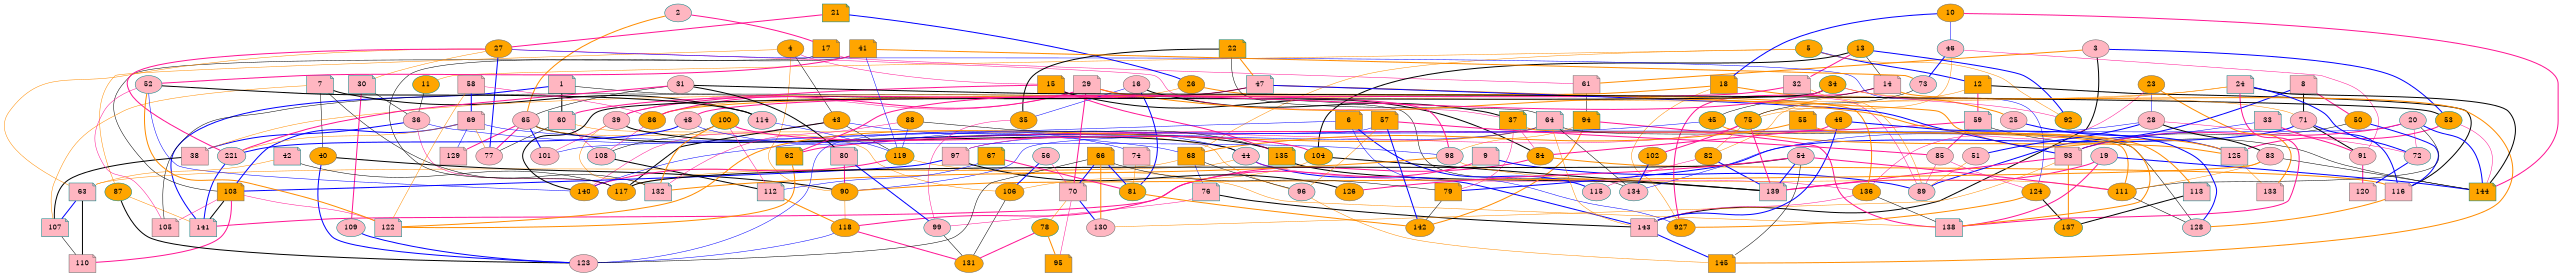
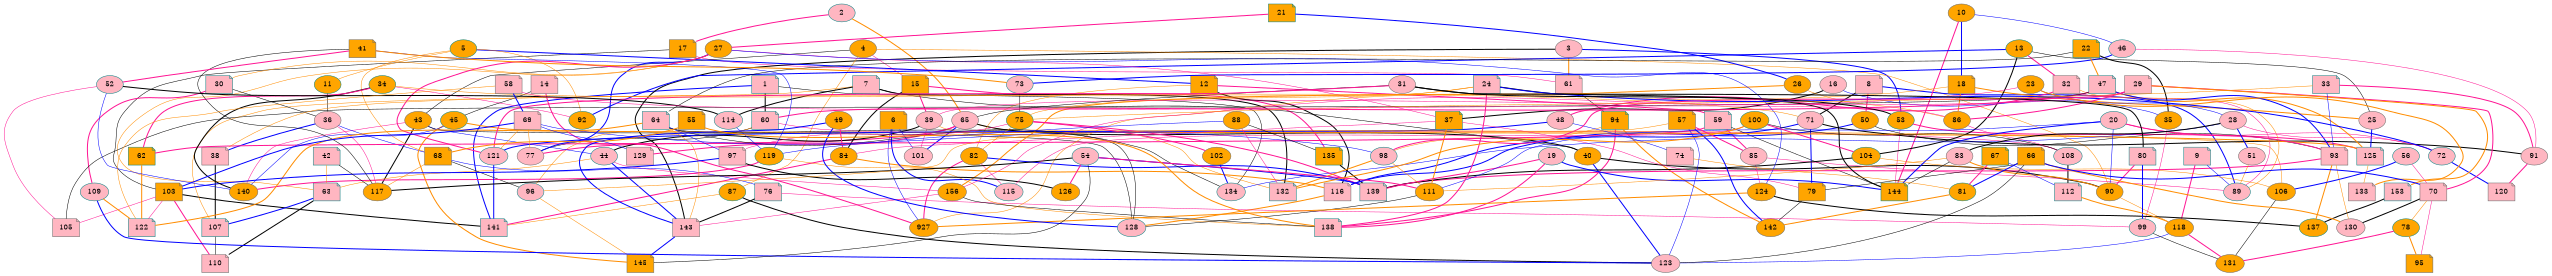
edge "13" -- "14": now "13" -- "25"
edge "46" -- "75": now "33" -- "75"
edge "43" -- "119": now "43" -- "128"
edge "65" -- "135": now "65" -- "40"
edge "16" -- "81": removed
node "221": label "221" -> "121"
edge "7" -- "132": style solid -> bold
edge "100" -- "112": now "100" -- "115"
edge "9" -- "89": style bold -> solid
edge "52" -- "122": now "109" -- "122"
edge "20" -- "111": color black -> blue
edge "82" -- "927": added
node "136": label "136" -> "156"
node "113": label "113" -> "153"
edge "70" -- "130": color blue -> black
edge "14" -- "145": now "45" -- "145"
